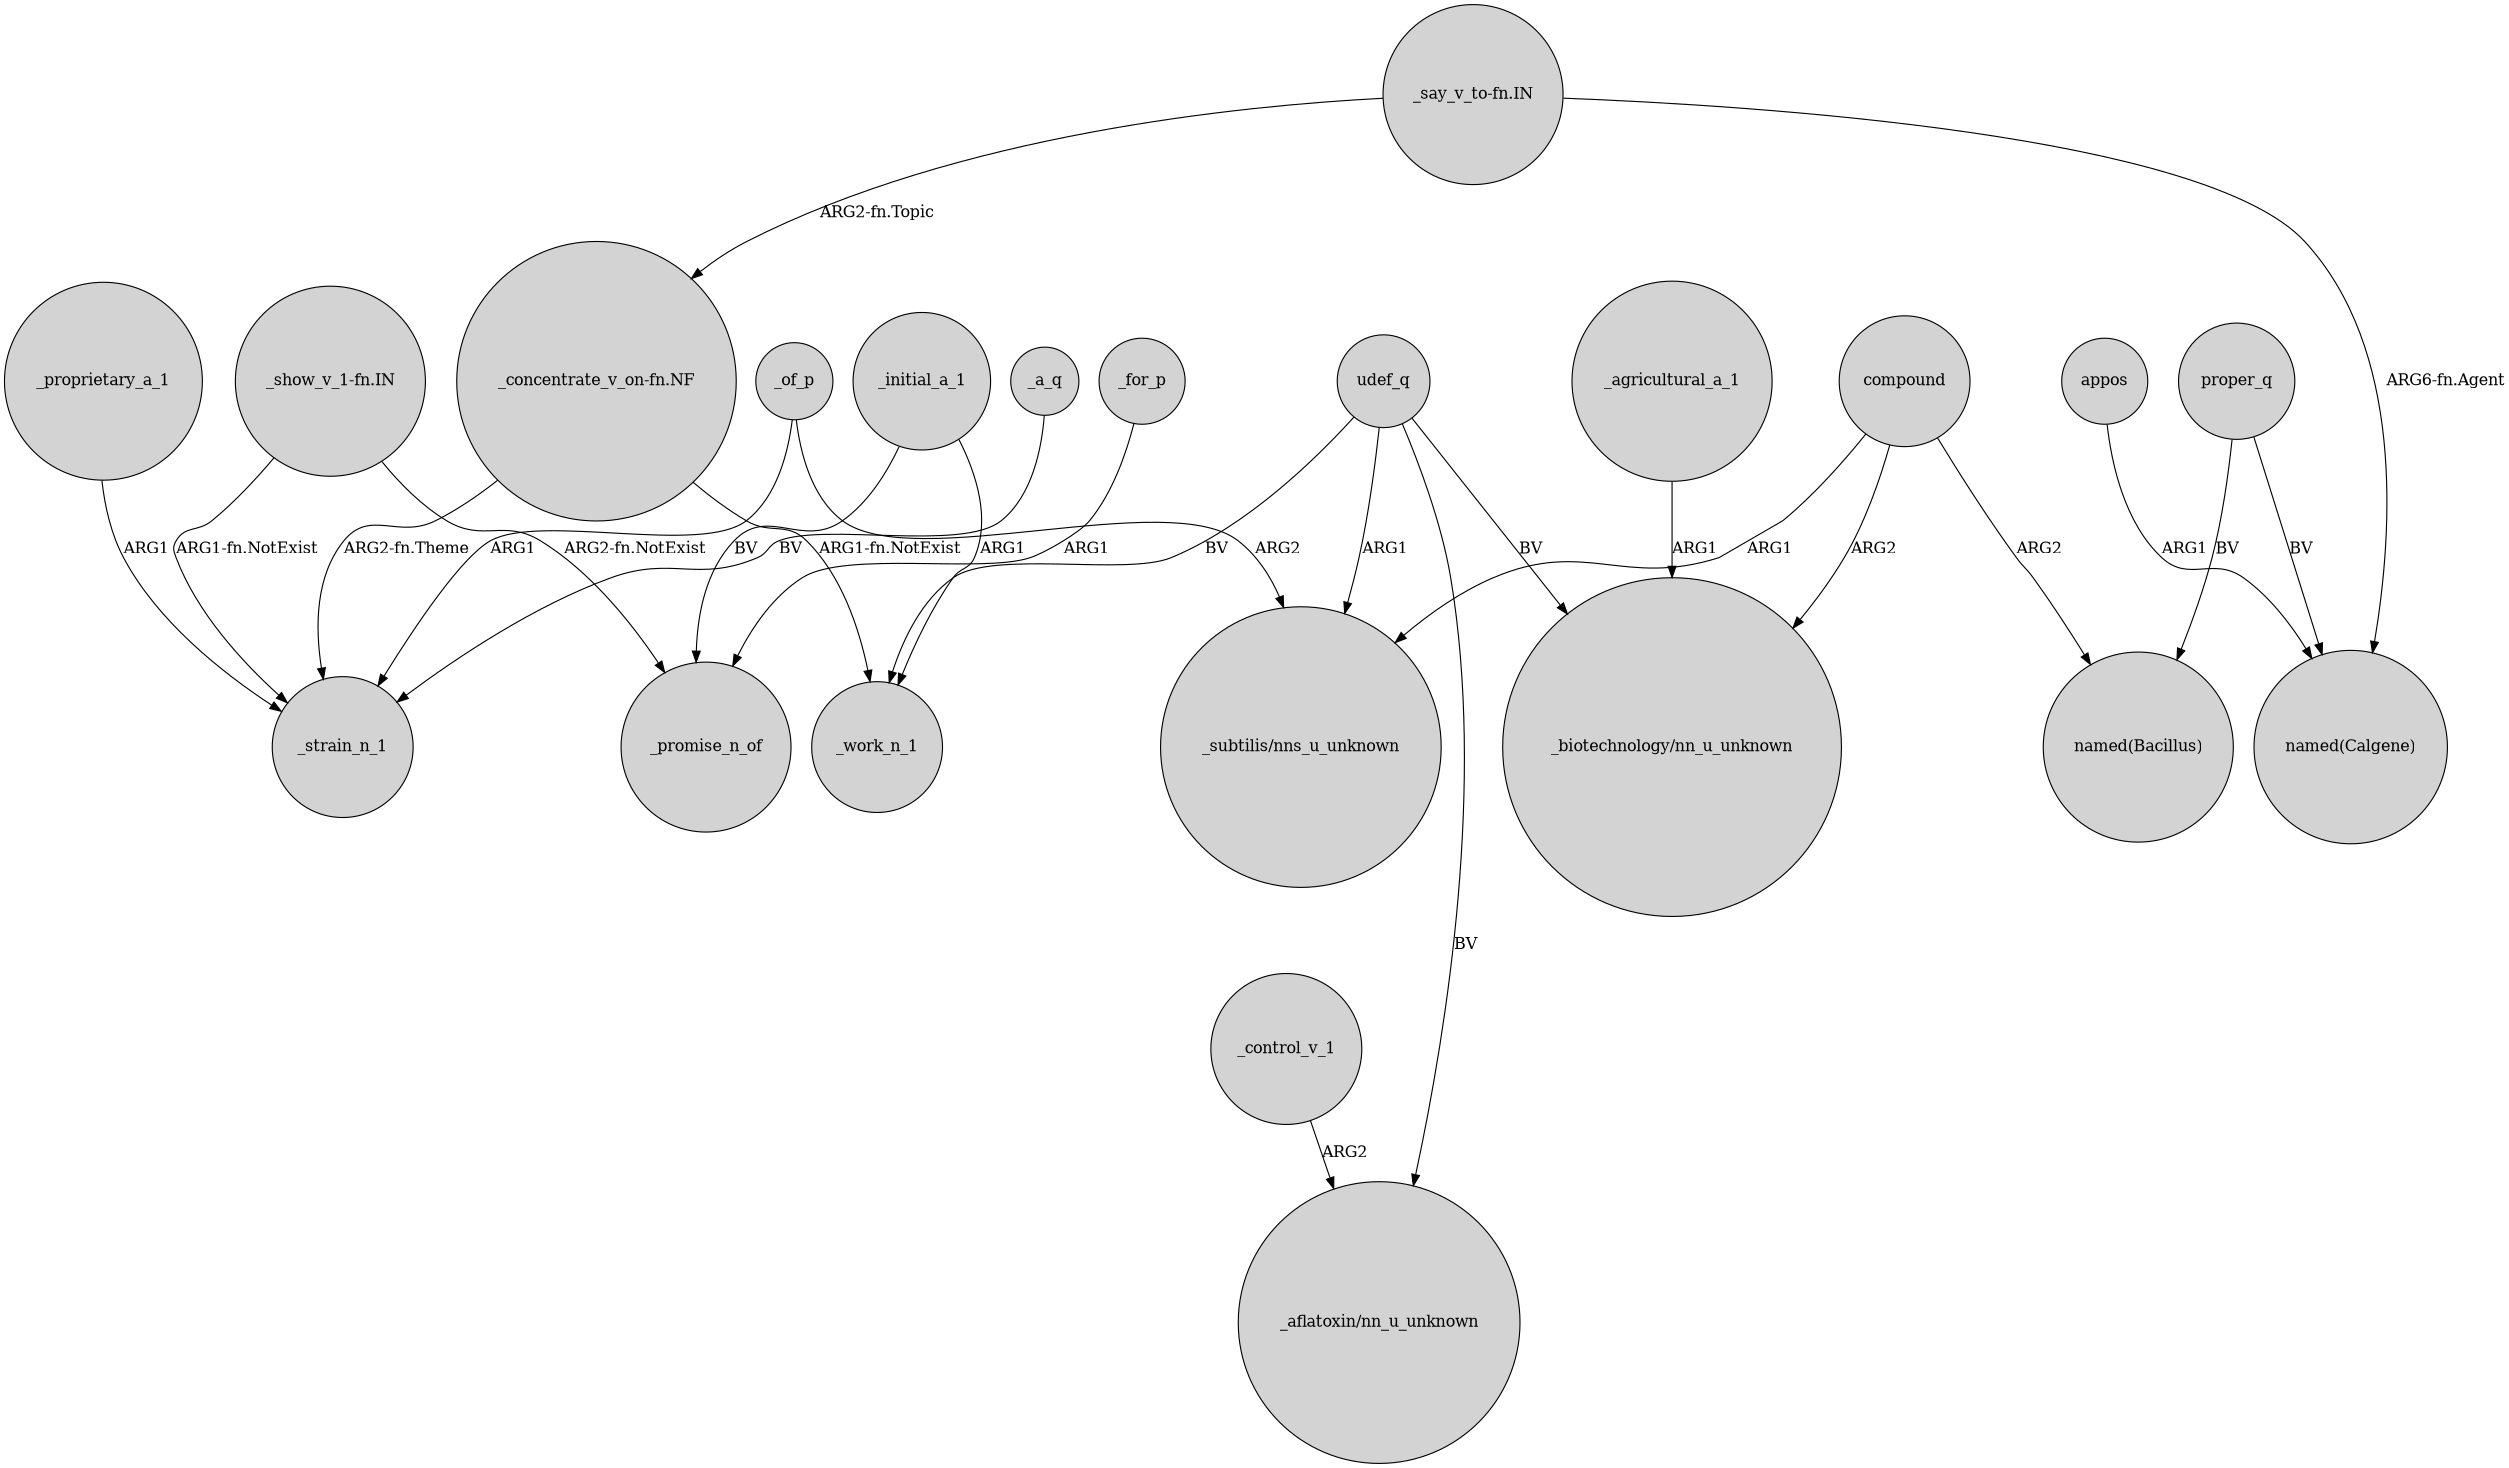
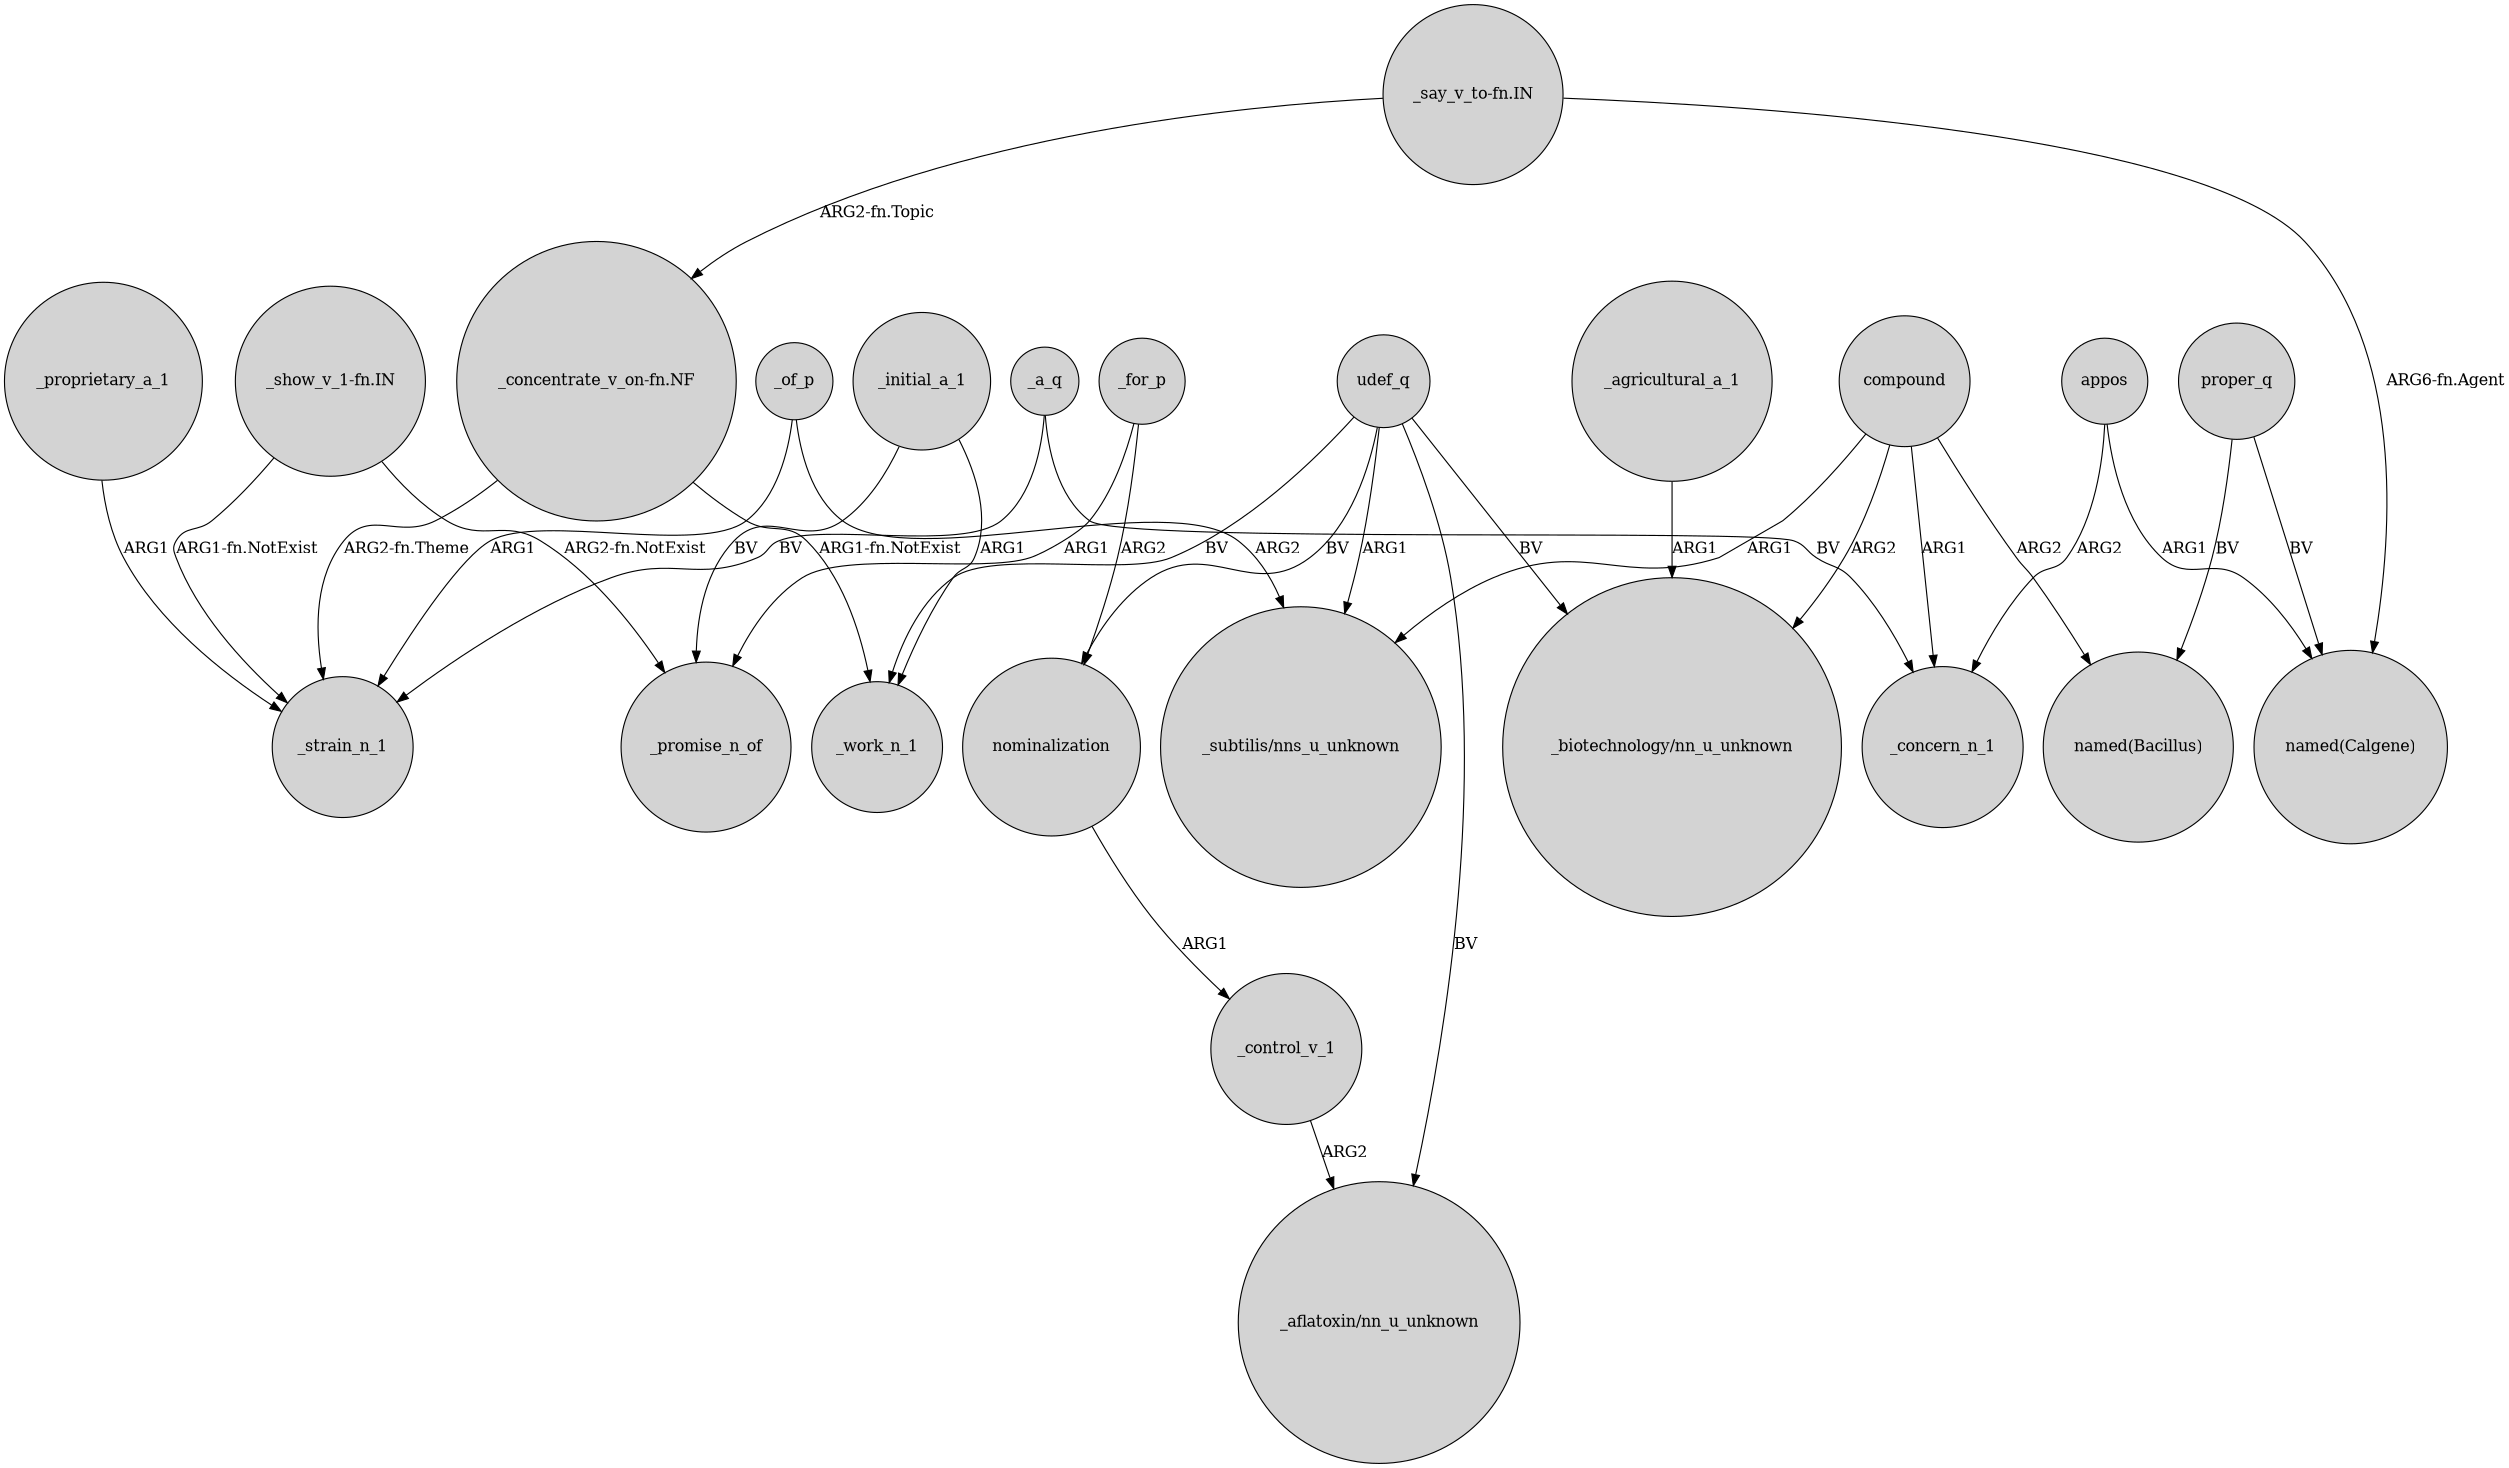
node "nominalization": added
node "_concern_n_1": added
